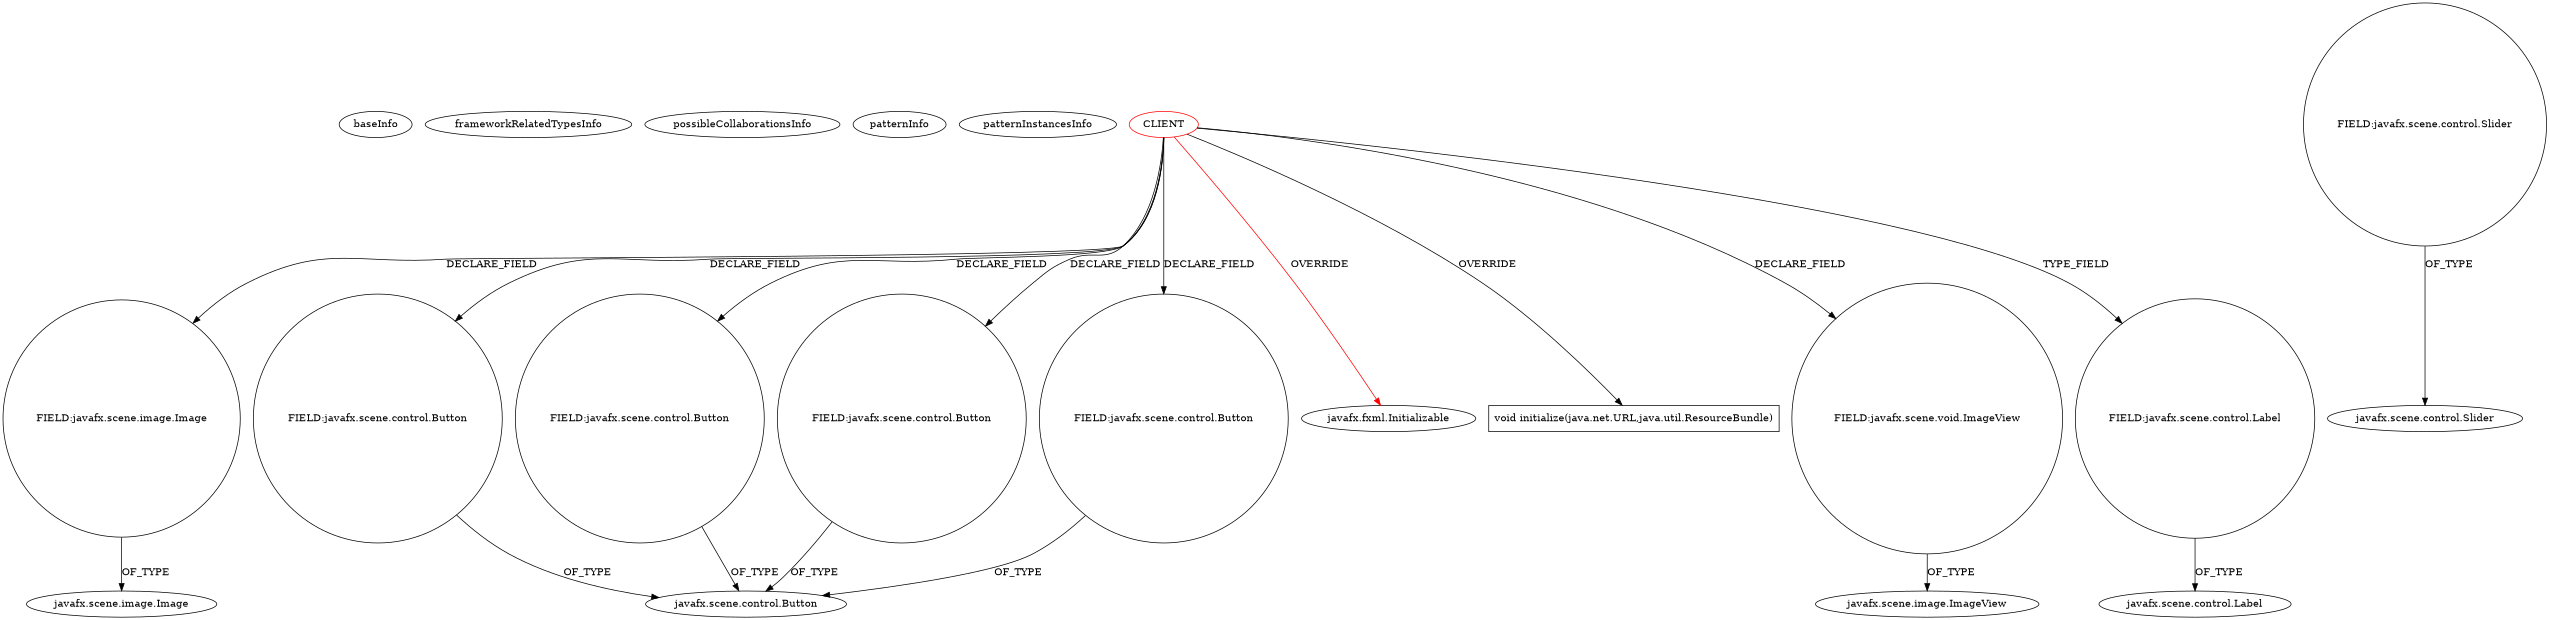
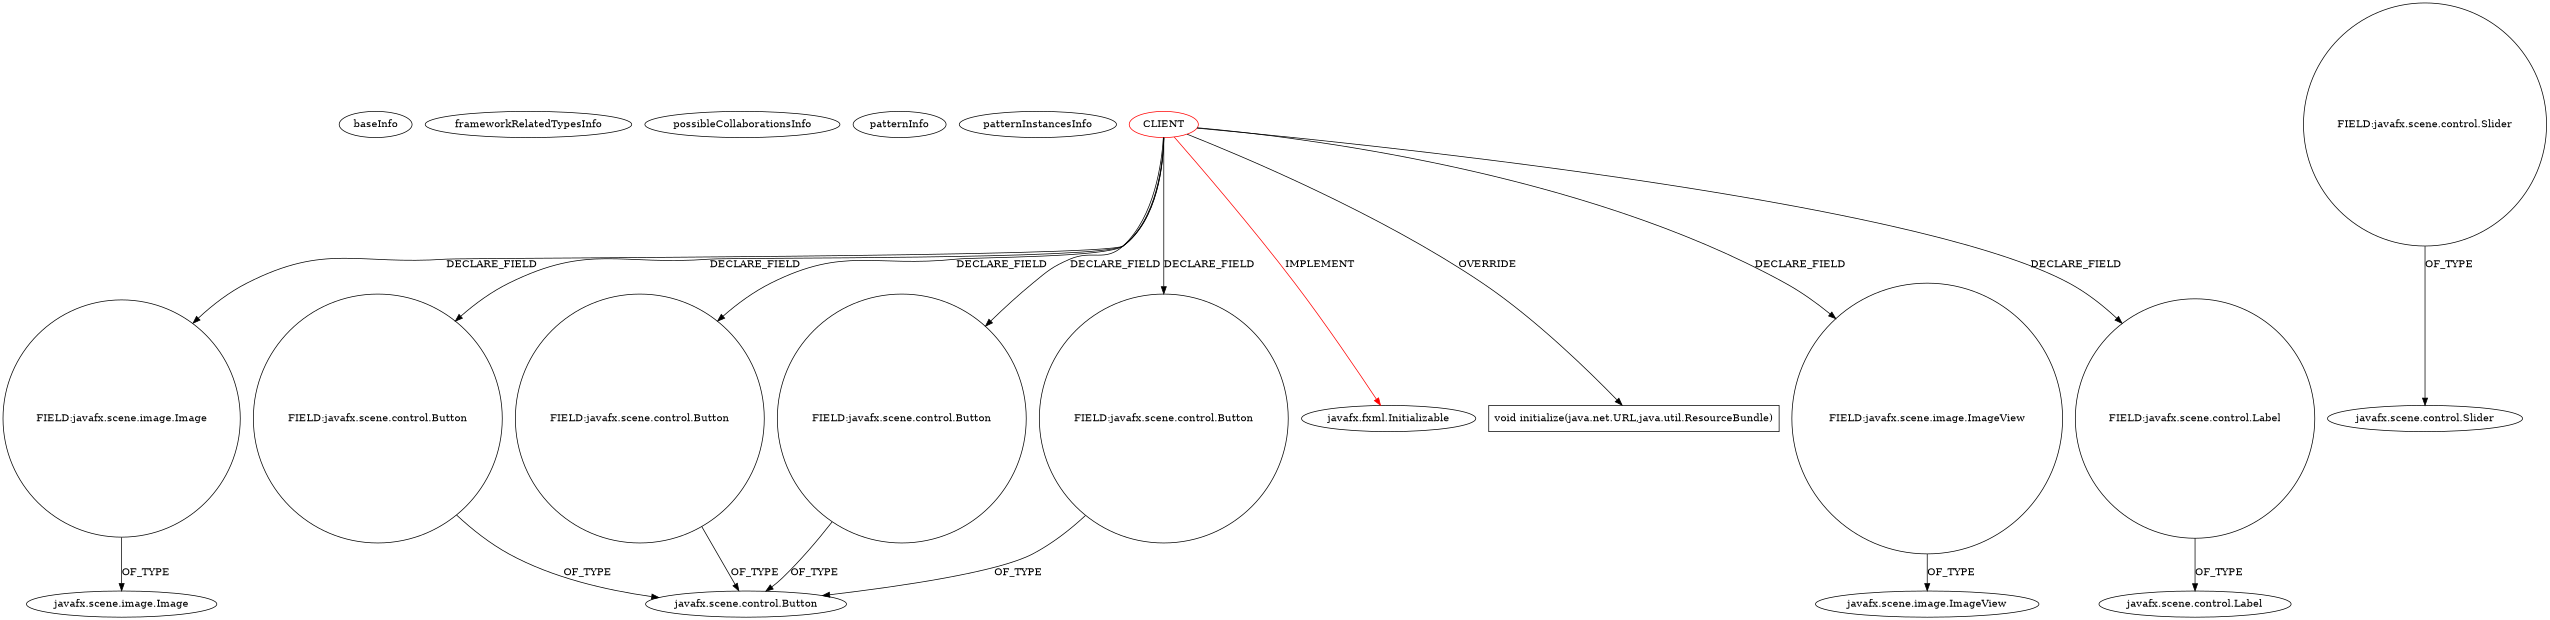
edge "CLIENT" -> "javafx.fxml.Initializable": label "OVERRIDE" -> "IMPLEMENT"
edge "CLIENT" -> "FIELD:javafx.scene.control.Label": label "TYPE_FIELD" -> "DECLARE_FIELD"
node "FIELD:javafx.scene.void.ImageView": label "FIELD:javafx.scene.void.ImageView" -> "FIELD:javafx.scene.image.ImageView"
